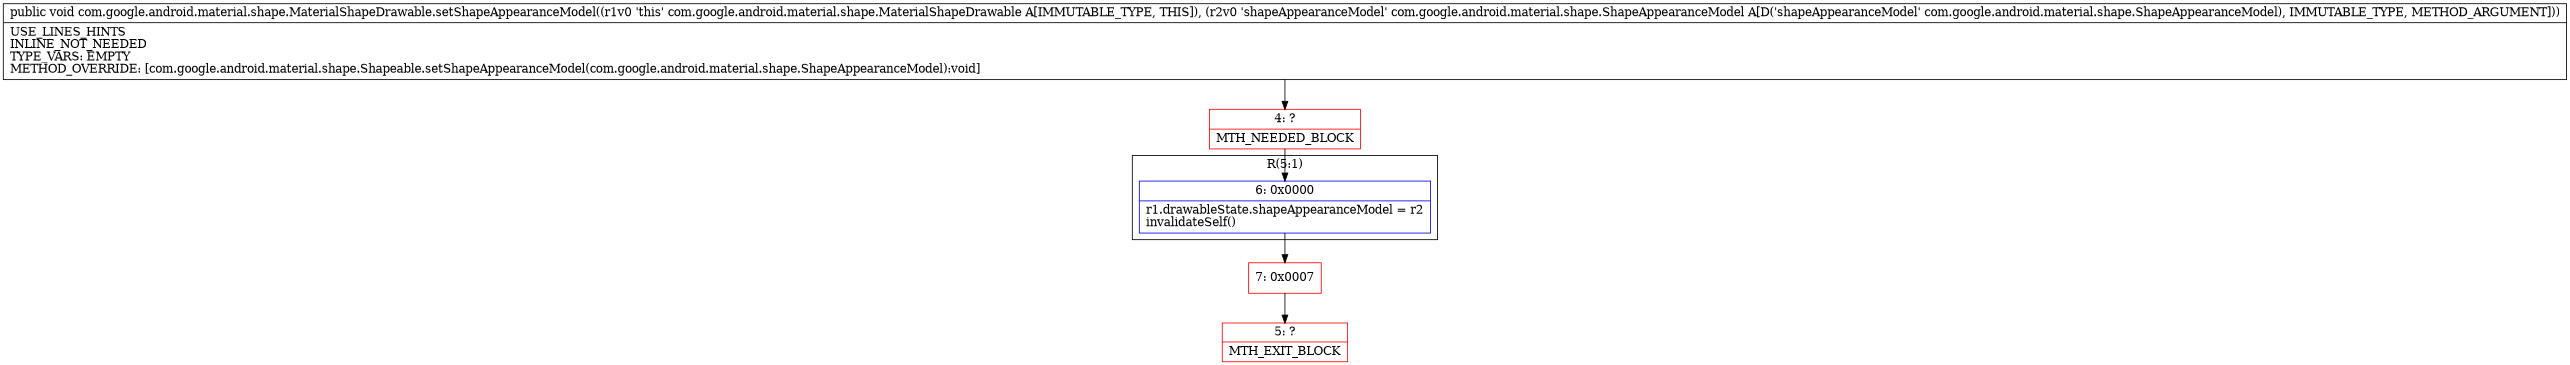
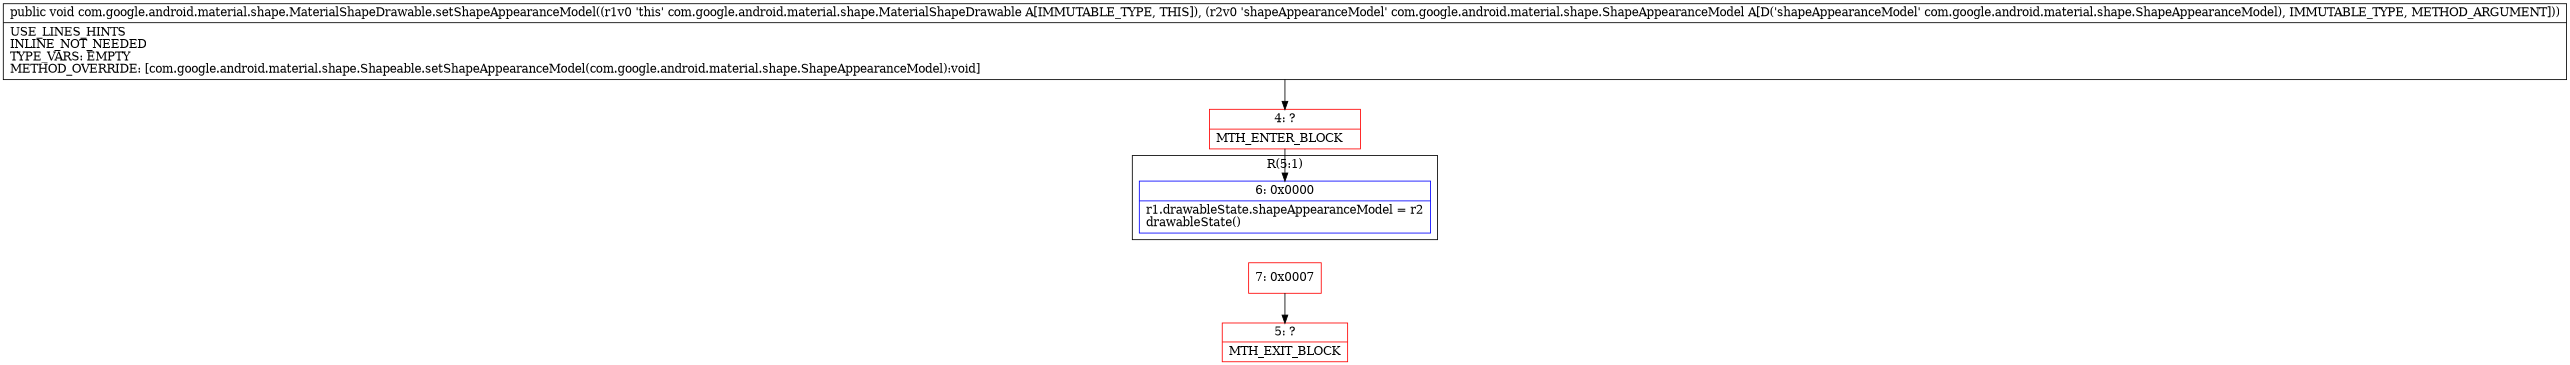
node "4: ?": text "MTH_NEEDED_BLOCK" -> "MTH_ENTER_BLOCK"
node "6: 0x0000": text "invalidateSelf()" -> "drawableState()"
edge "6: 0x0000" -> "7: 0x0007": removed
